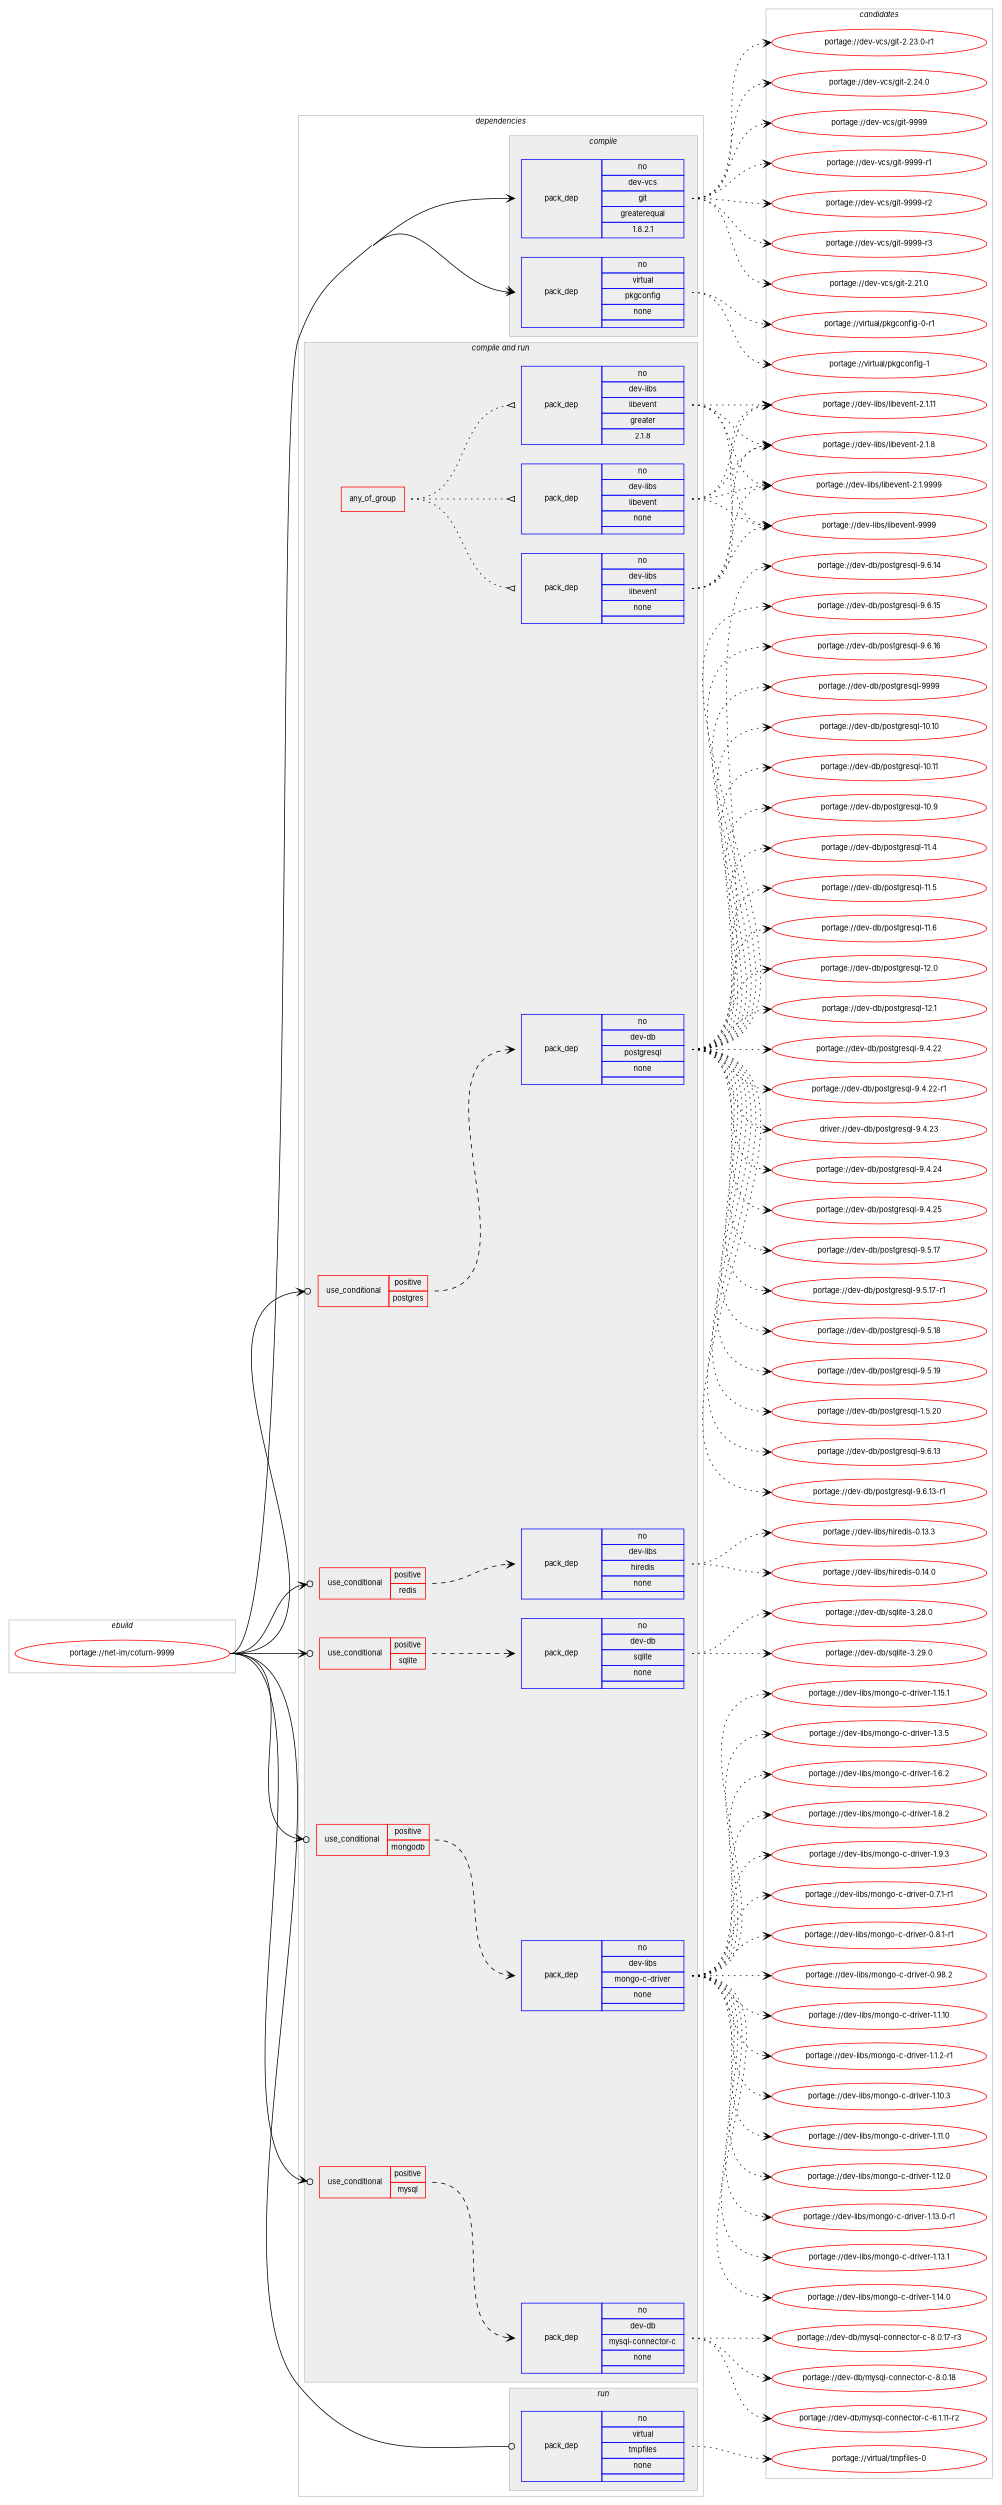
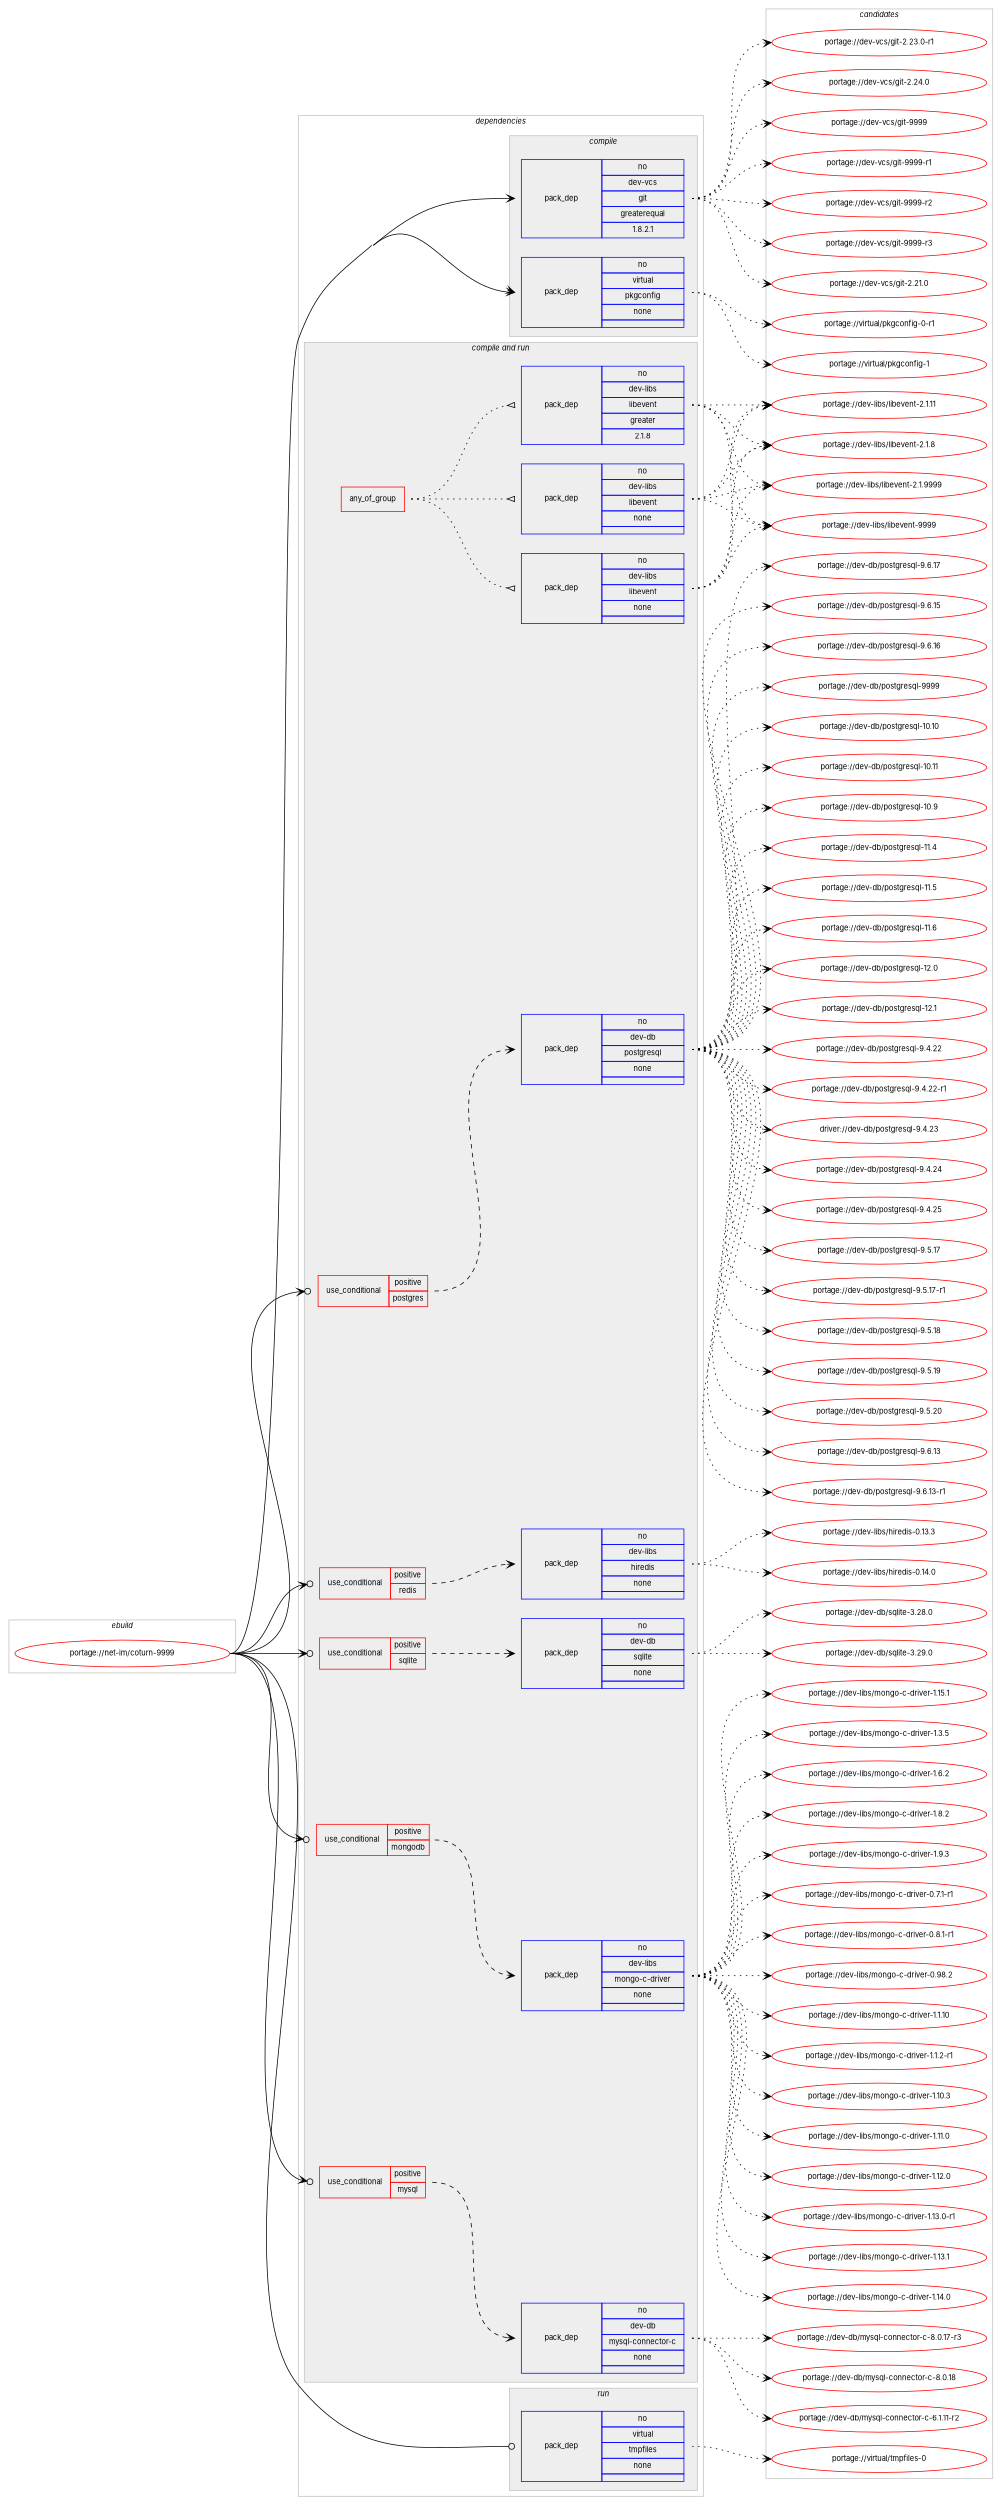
node "portage://dev-db/postgresql-9.6.14": label "portage://dev-db/postgresql-9.6.14" -> "portage://dev-db/postgresql-9.6.17"
node "portage://dev-db/postgresql-1.5.20": label "portage://dev-db/postgresql-1.5.20" -> "portage://dev-db/postgresql-9.5.20"
